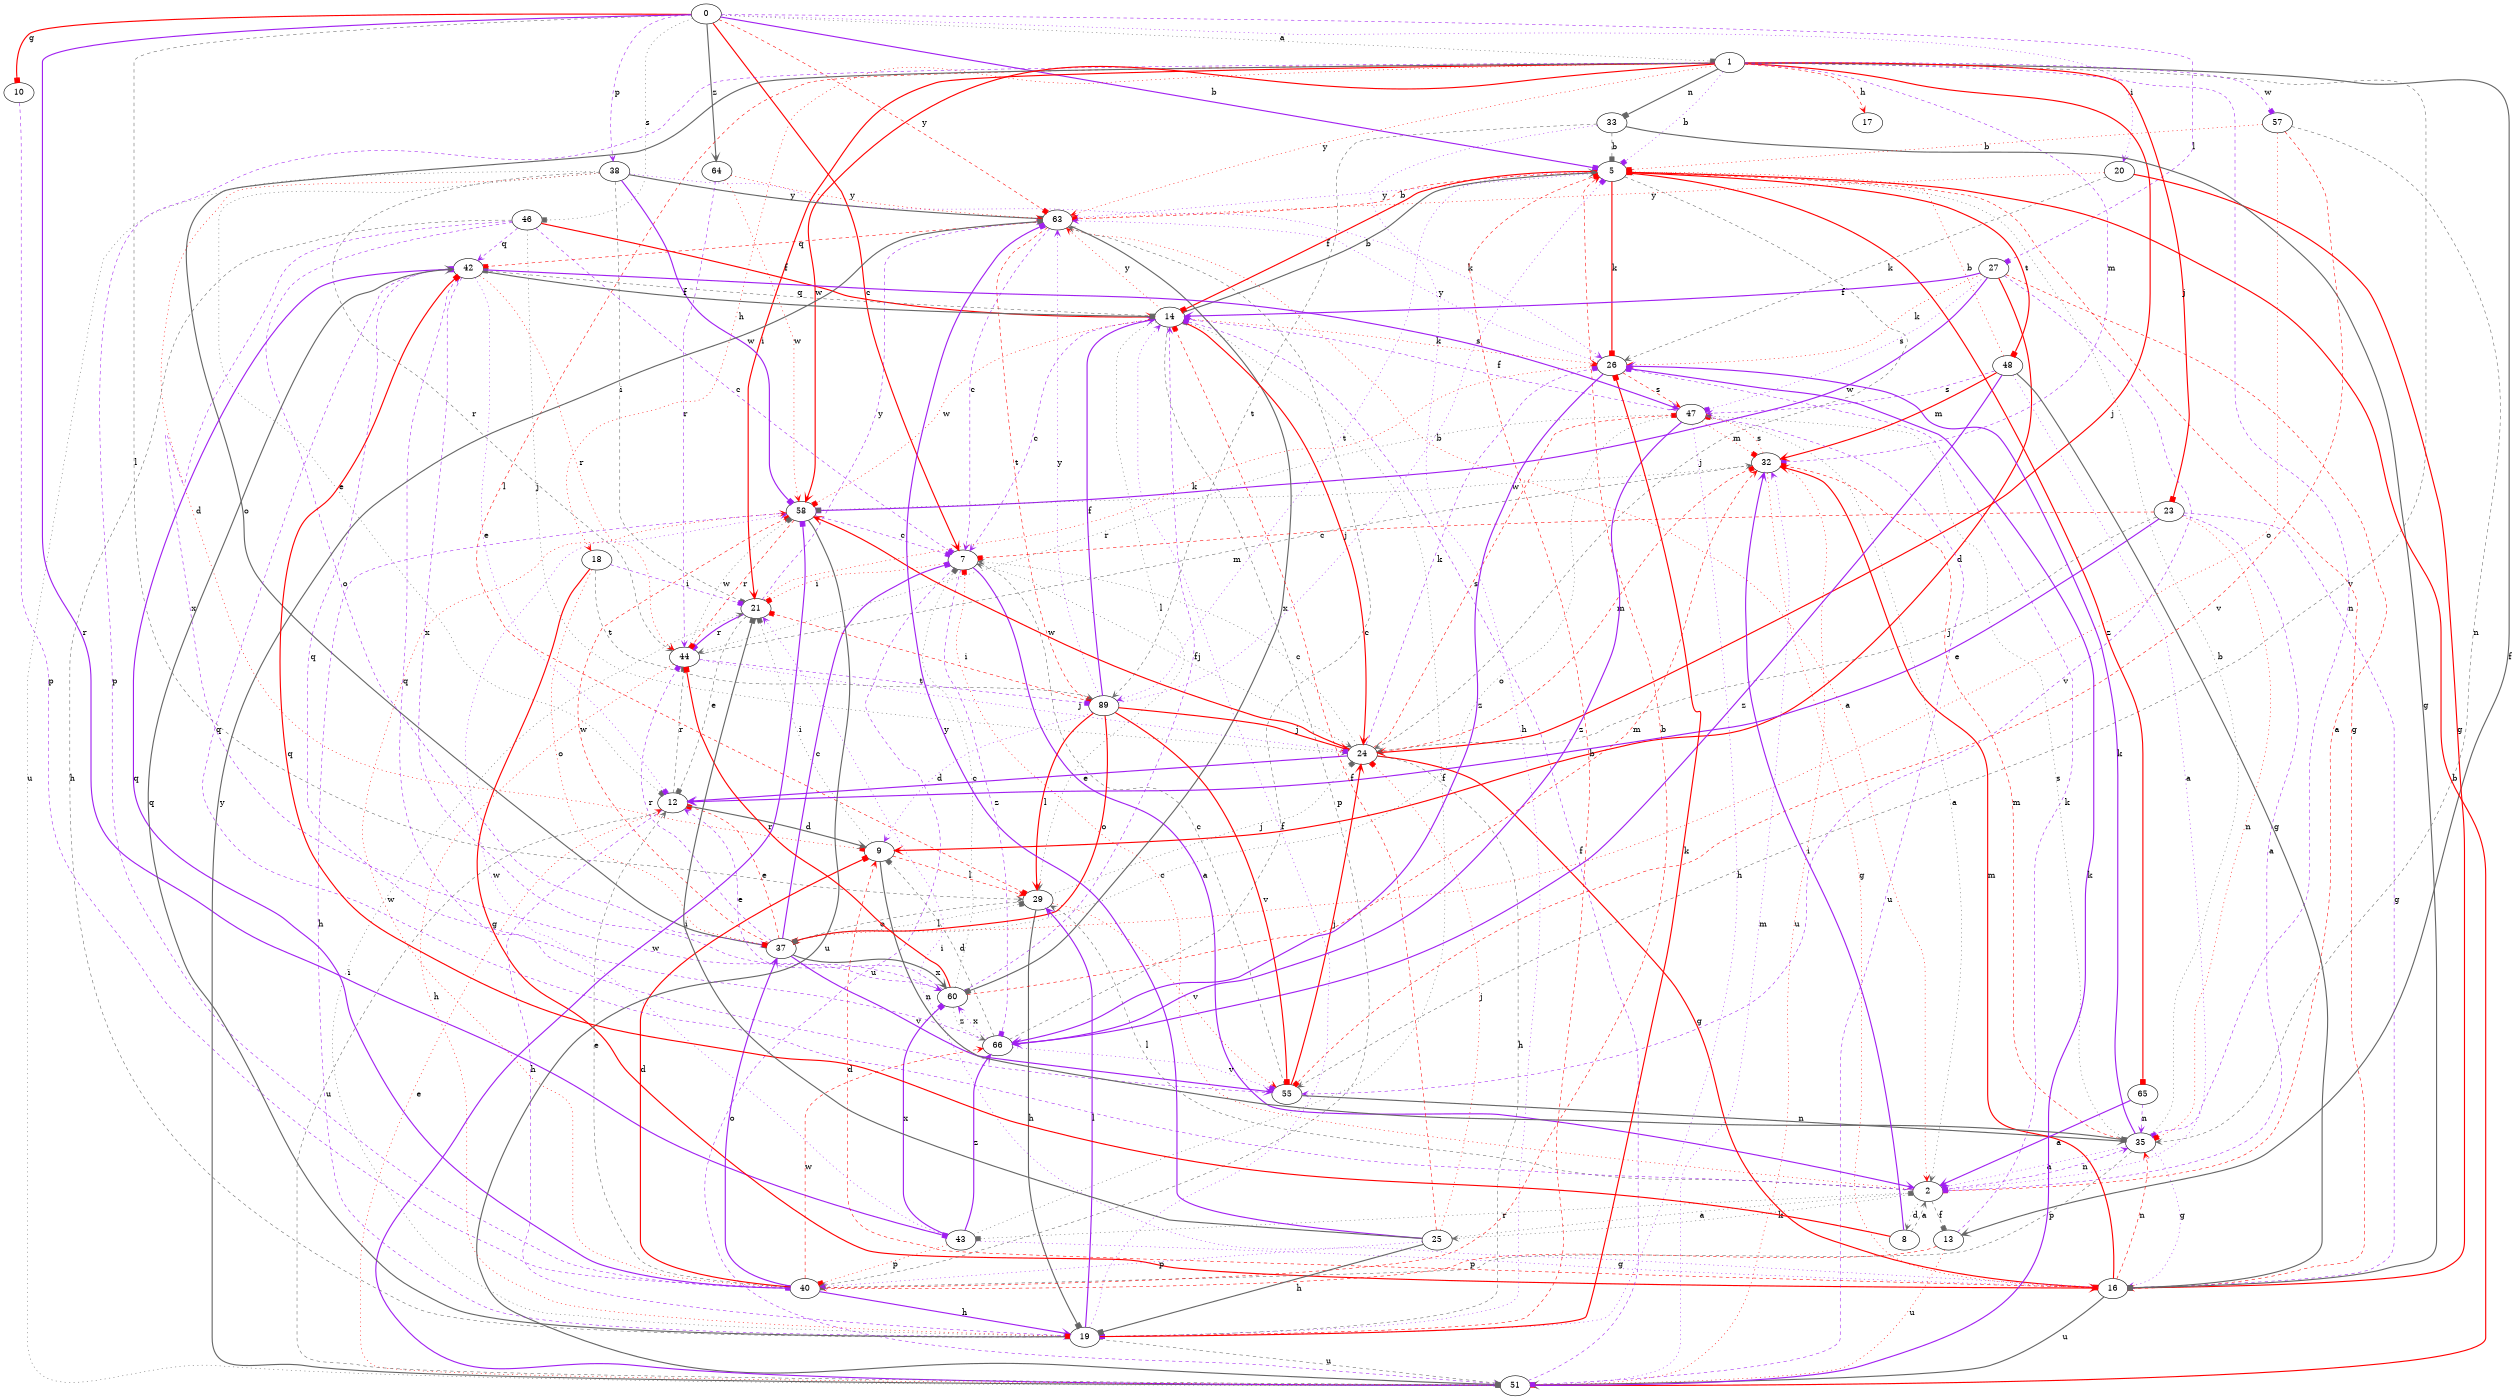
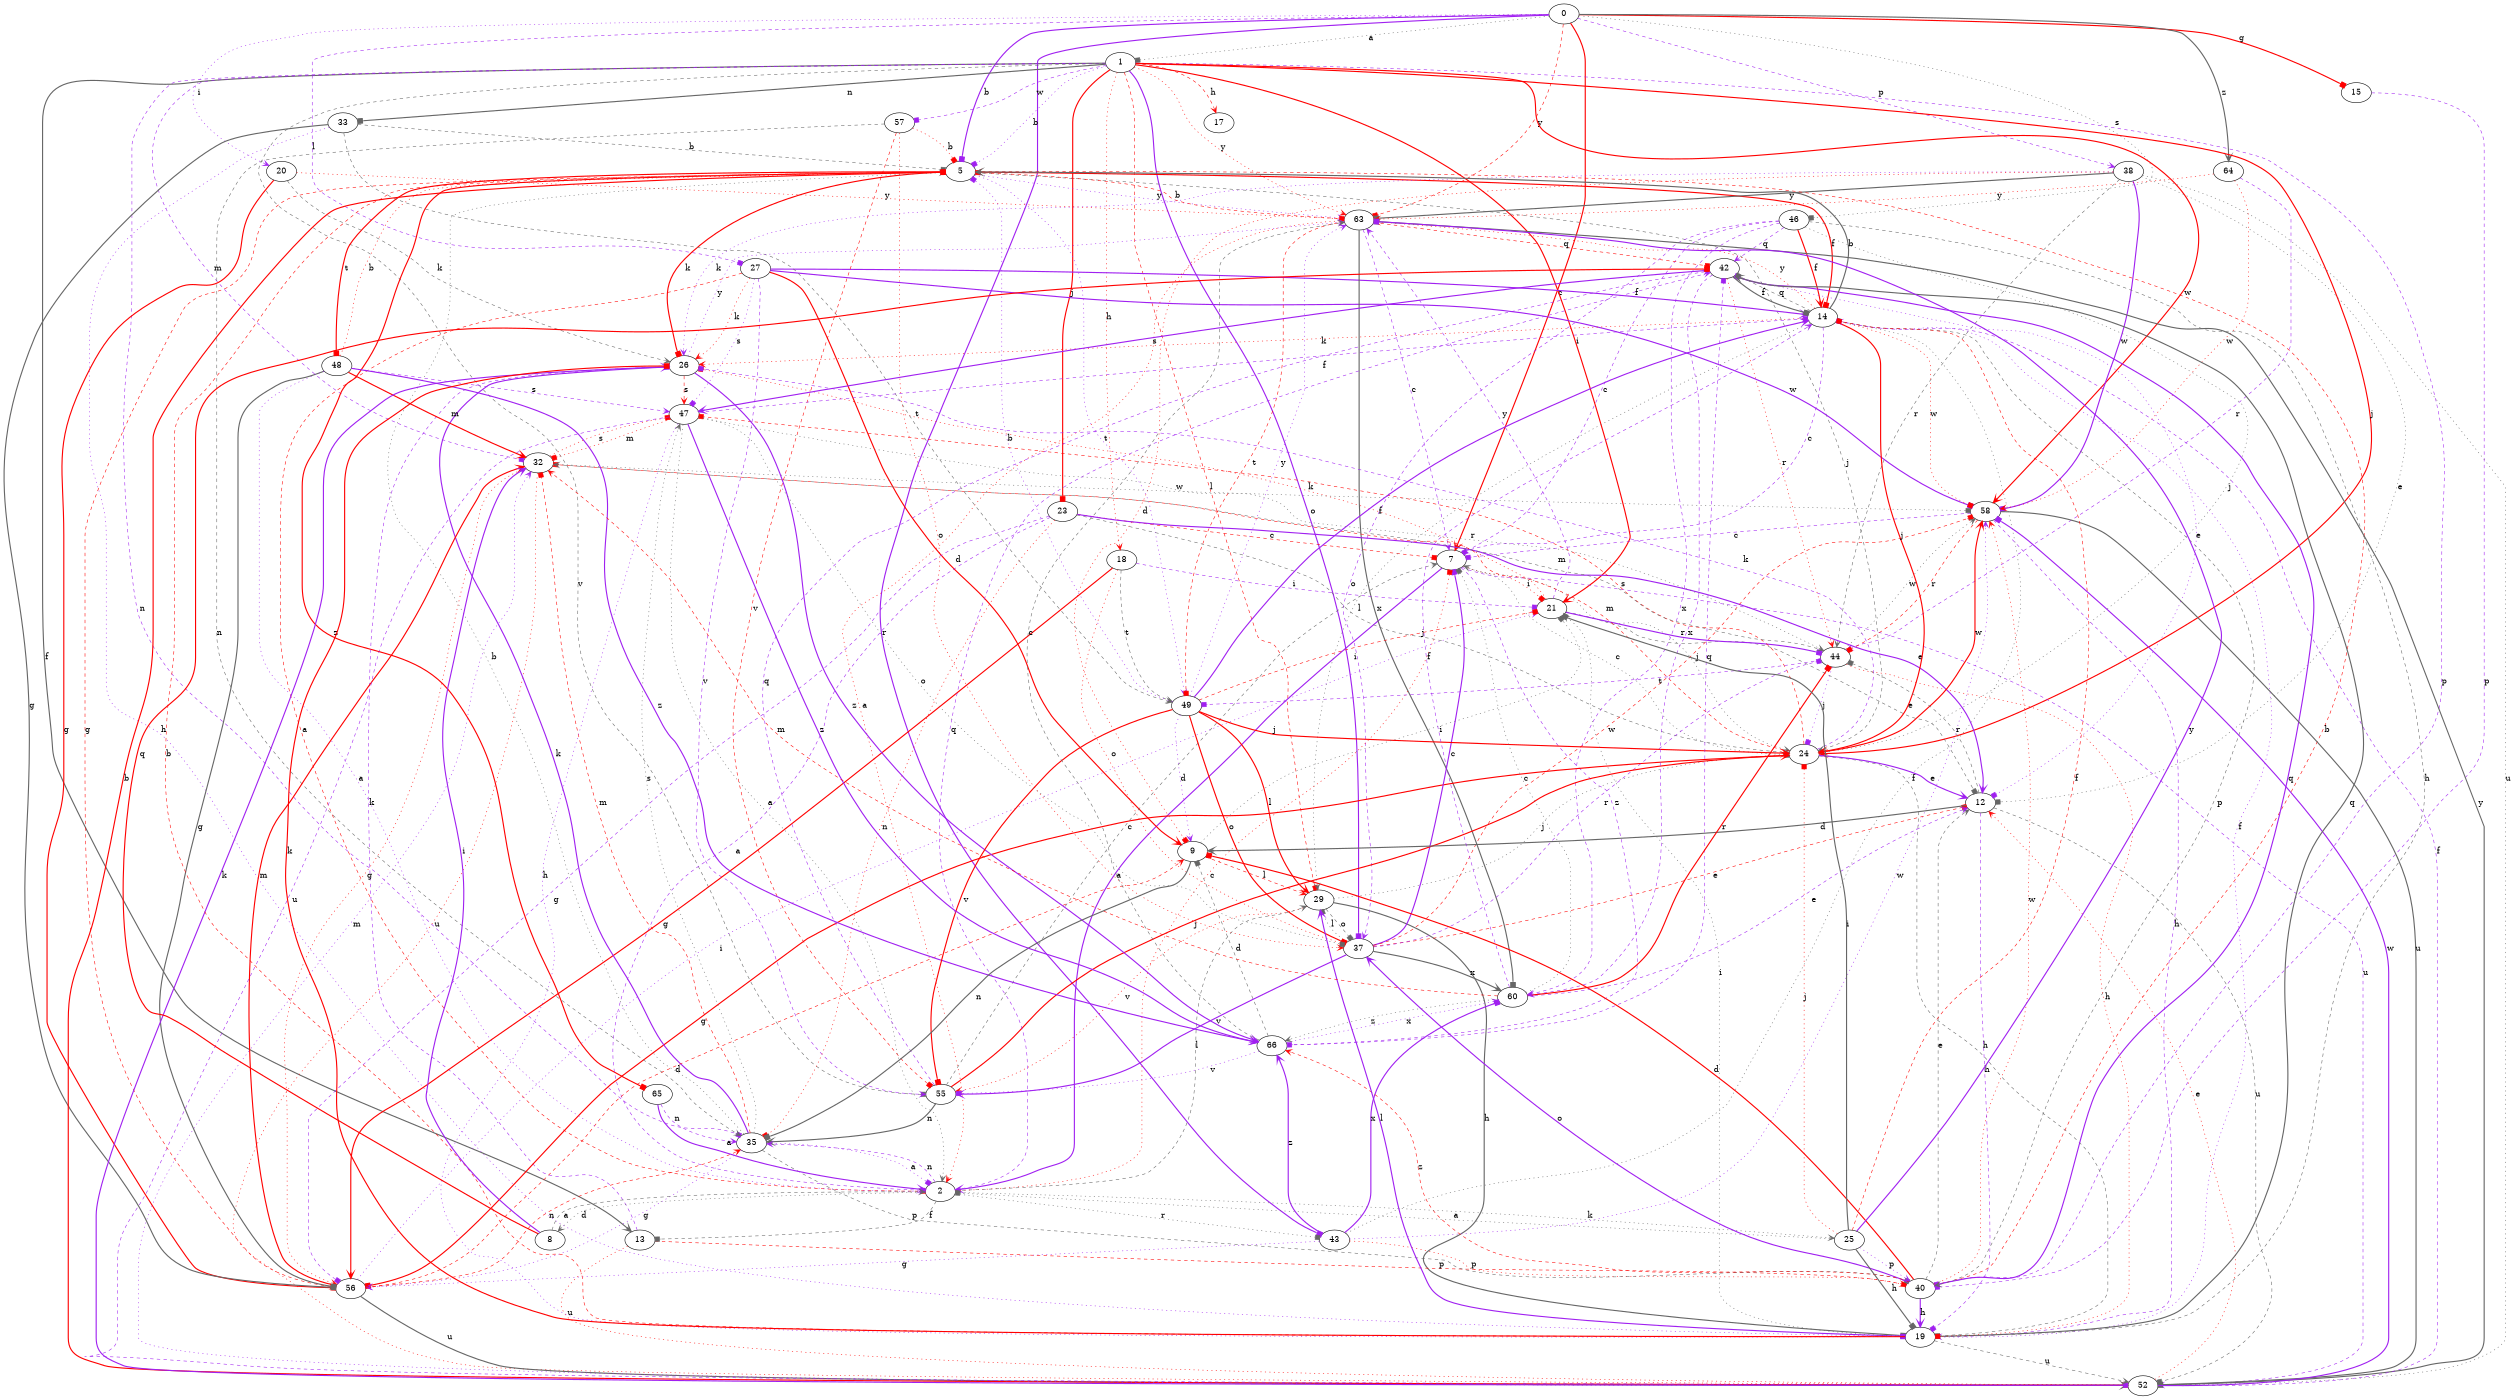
node "10": label "10" -> "15"
edge "1" -> "37": color gray40 -> purple
edge "38" -> "21": removed, label "i"
edge "0" -> "29": removed, label "l"
edge "1" -> "55": arrowhead vee -> box
edge "44" -> "58": arrowhead box -> vee
node "89": label "89" -> "49"
edge "40" -> "66": label "w" -> "z"
node "16": label "16" -> "56"
node "51": label "51" -> "52"
